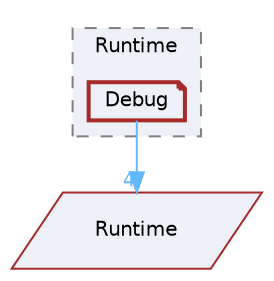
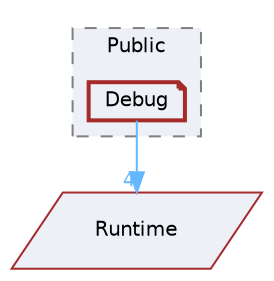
cluster "Runtime": label "Runtime" -> "Public"
